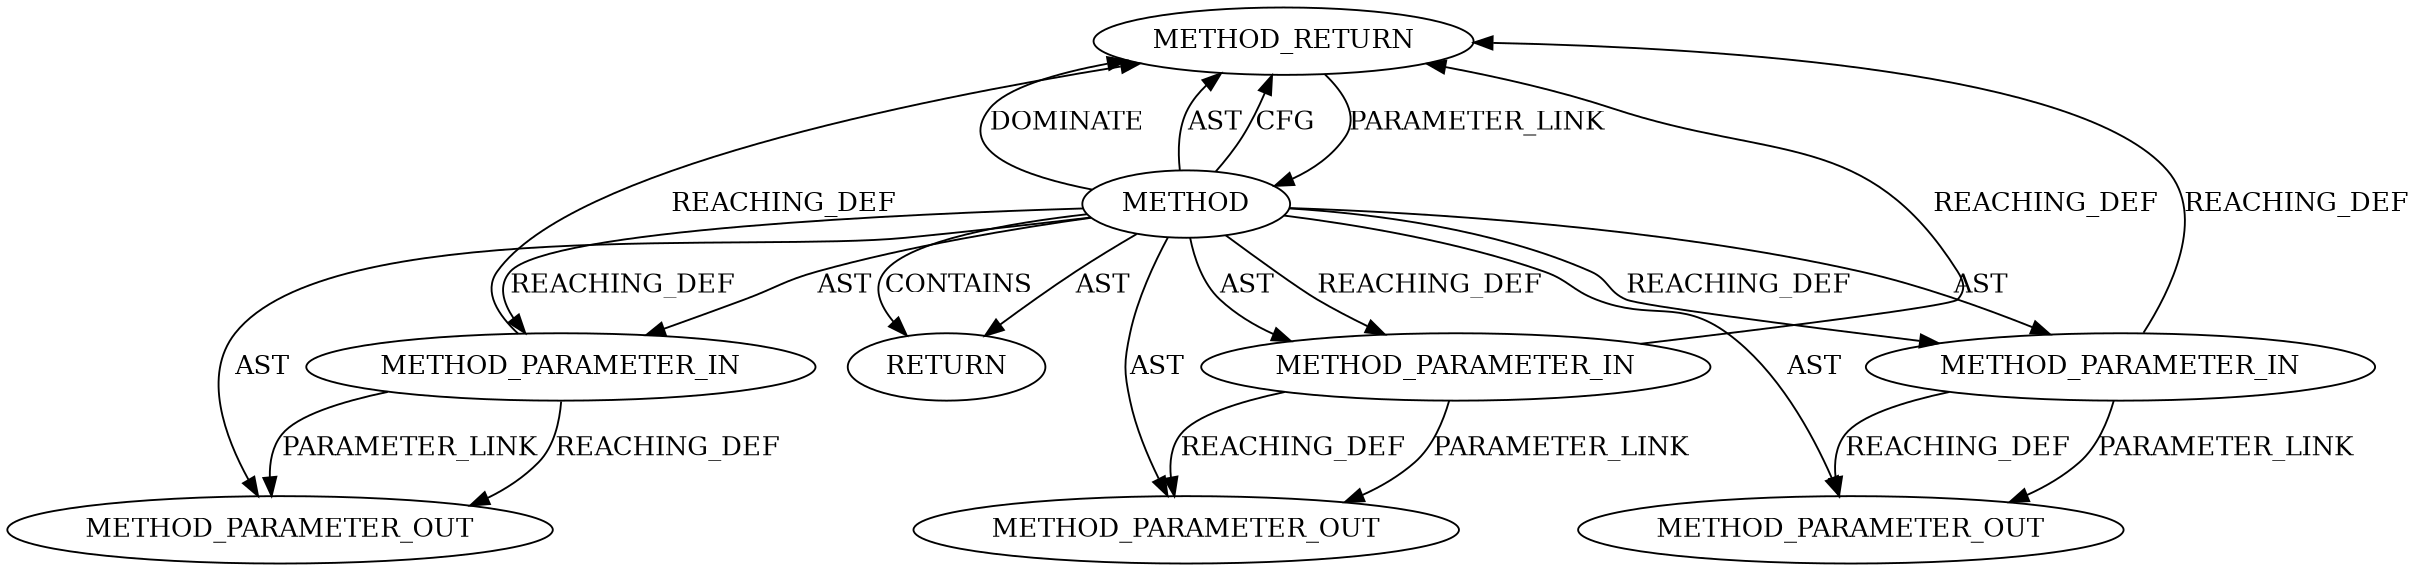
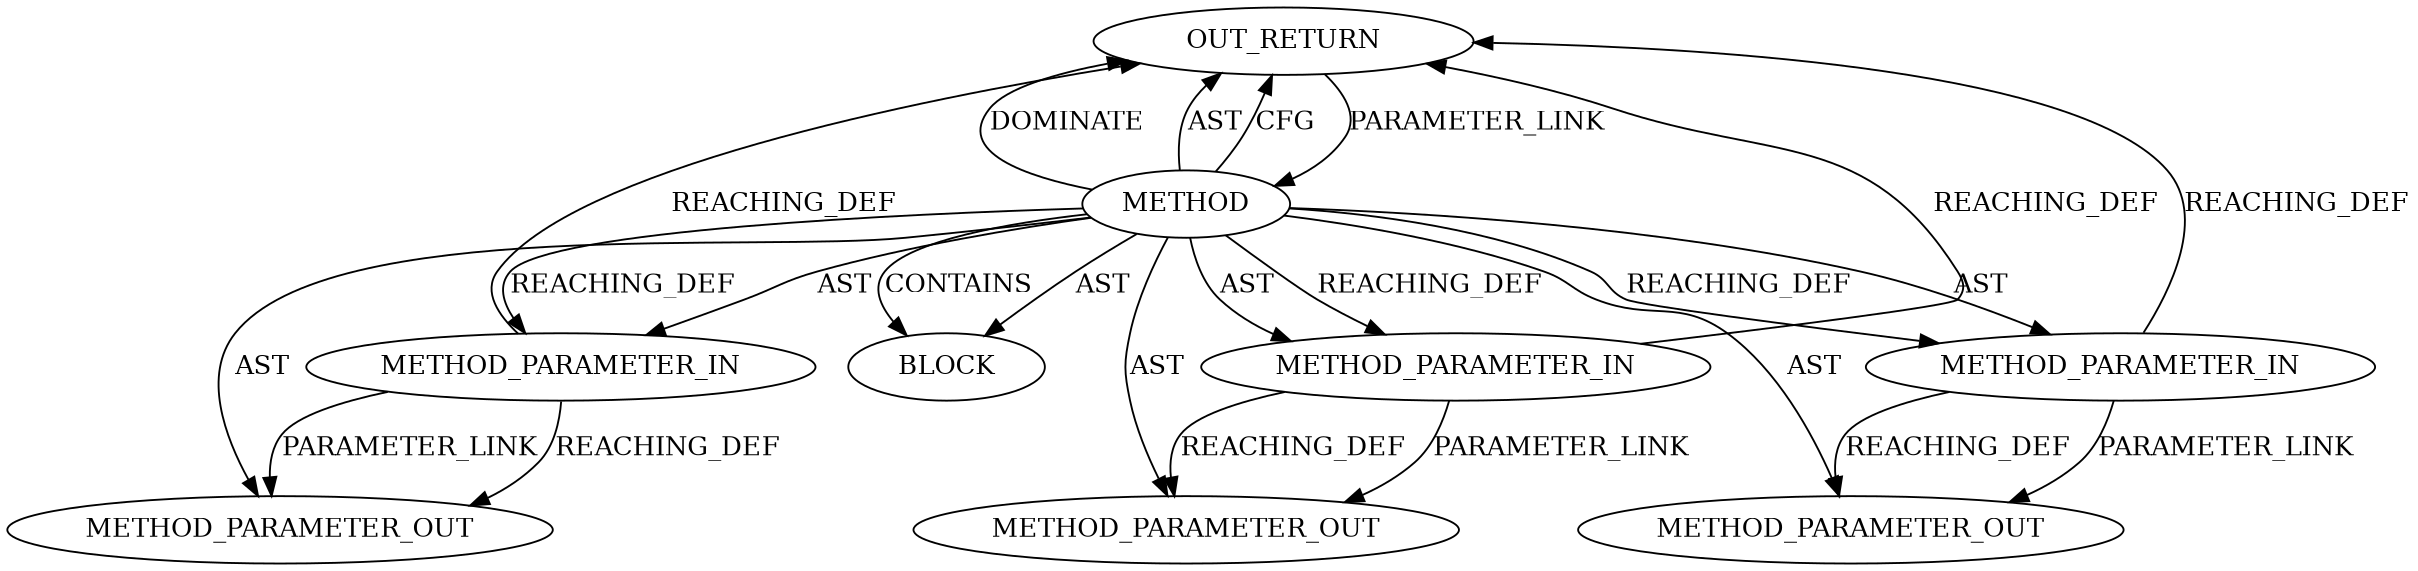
node "METHOD_RETURN": label "METHOD_RETURN" -> "OUT_RETURN"
node "RETURN": label "RETURN" -> "BLOCK"
